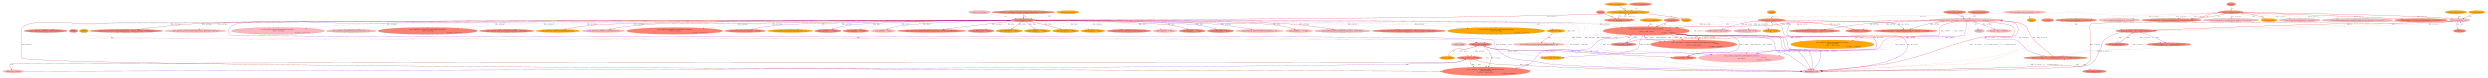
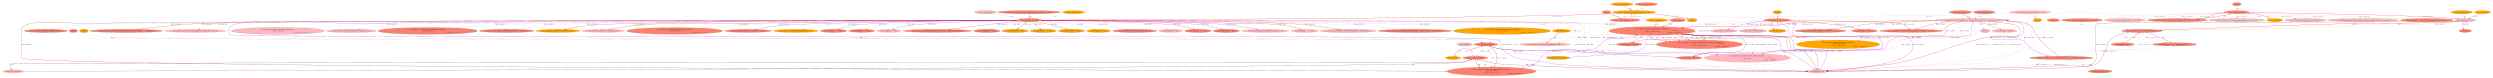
edge "(Call,(size_t)p->psize)" -> "(Call,cmdSize < (sizeof(effect_param_t) + p->psize))": style bold -> dashed
node "(ControlStructure,if (pContext == NULL))": label "(ControlStructure,if (pContext == NULL))" -> "(VirtualizerSetStrength,if (pContext == NULL))"
